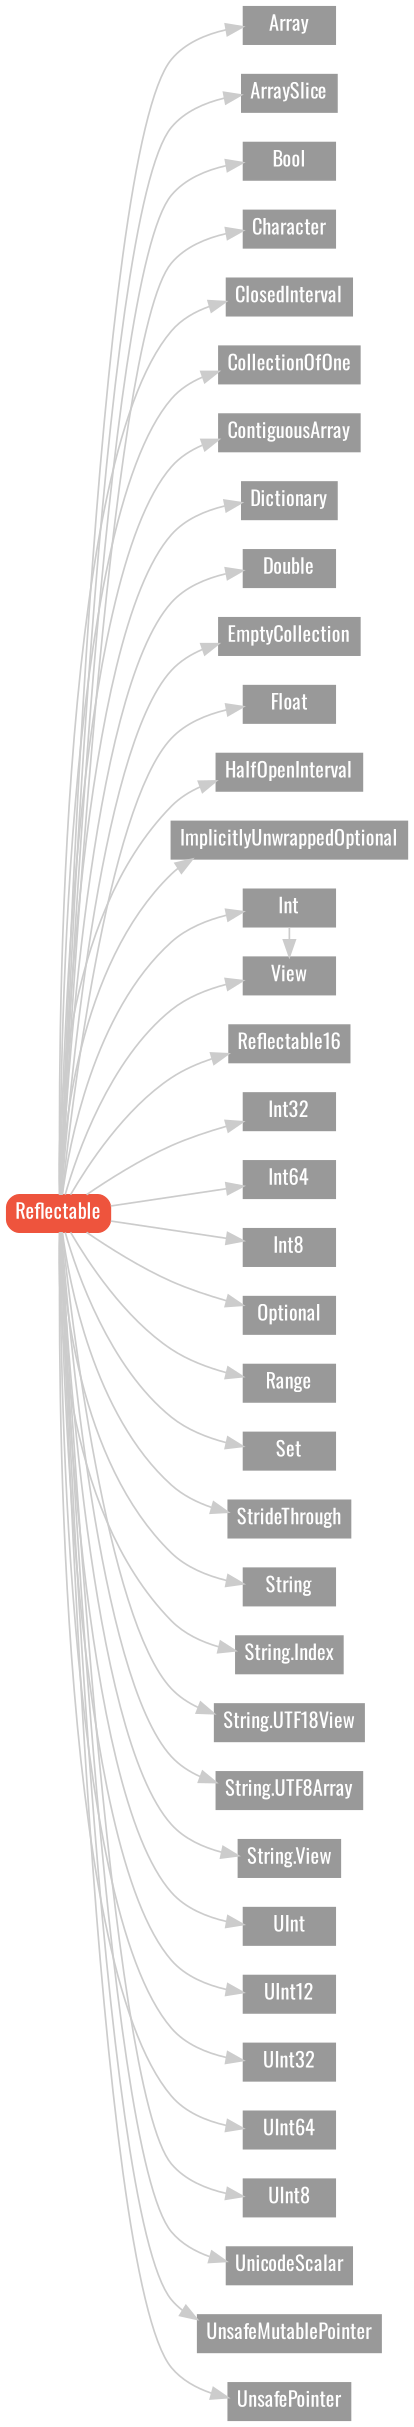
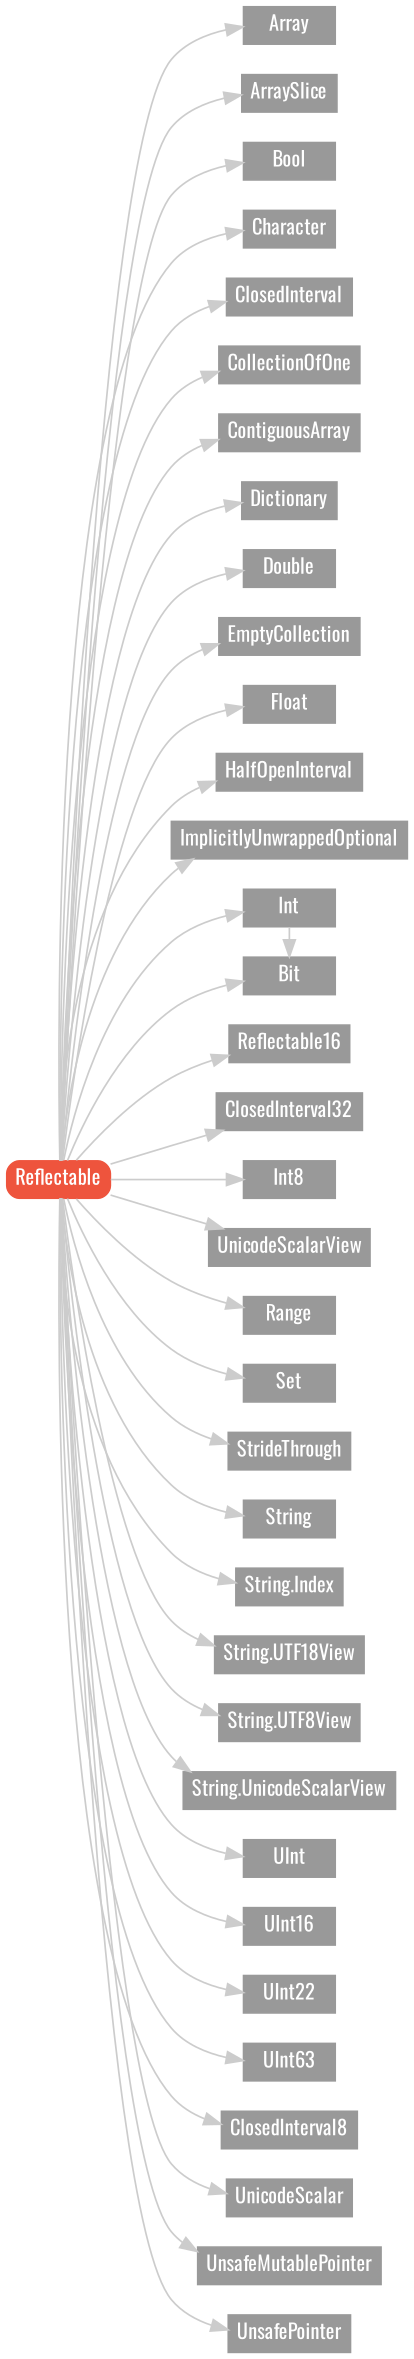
node "View": label "View" -> "Bit"
node "Int32": label "Int32" -> "ClosedInterval32"
node "Int64": removed
node "Optional": label "Optional" -> "UnicodeScalarView"
node "String.UTF8Array": label "String.UTF8Array" -> "String.UTF8View"
node "String.View": label "String.View" -> "String.UnicodeScalarView"
node "UInt12": label "UInt12" -> "UInt16"
node "UInt32": label "UInt32" -> "UInt22"
node "UInt64": label "UInt64" -> "UInt63"
node "UInt8": label "UInt8" -> "ClosedInterval8"
